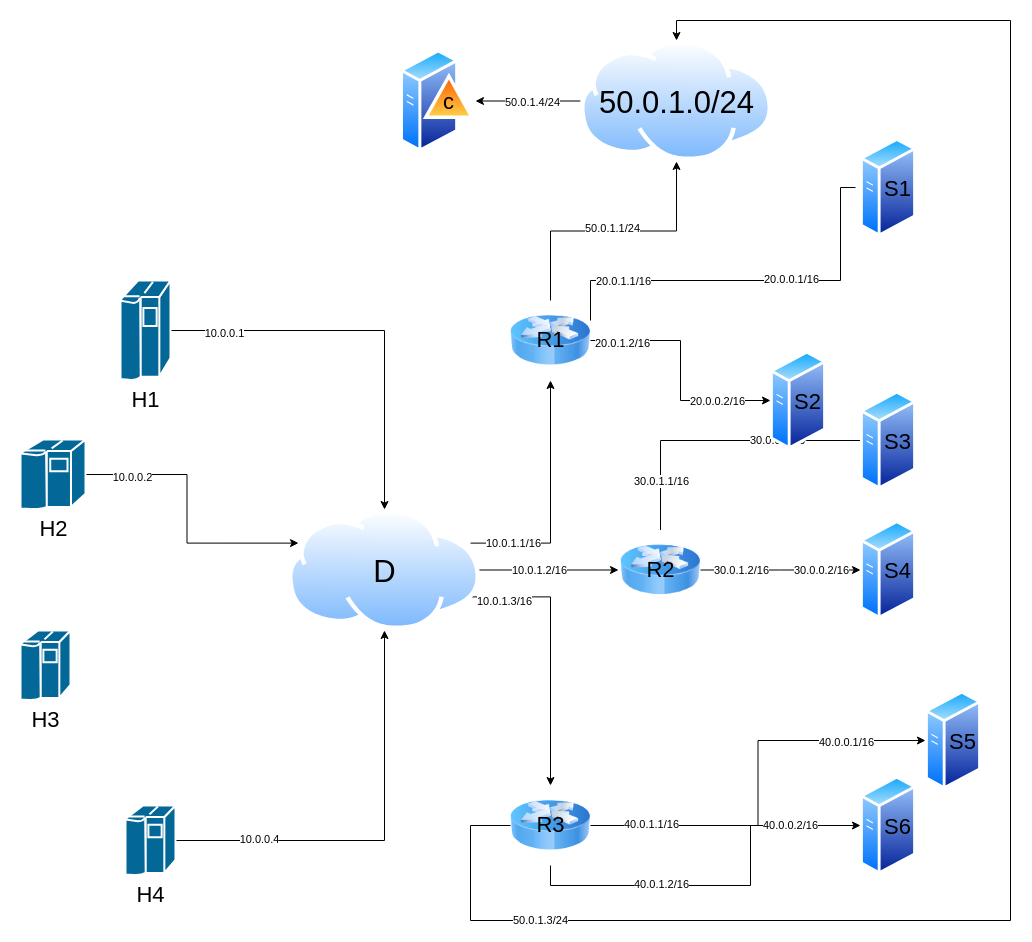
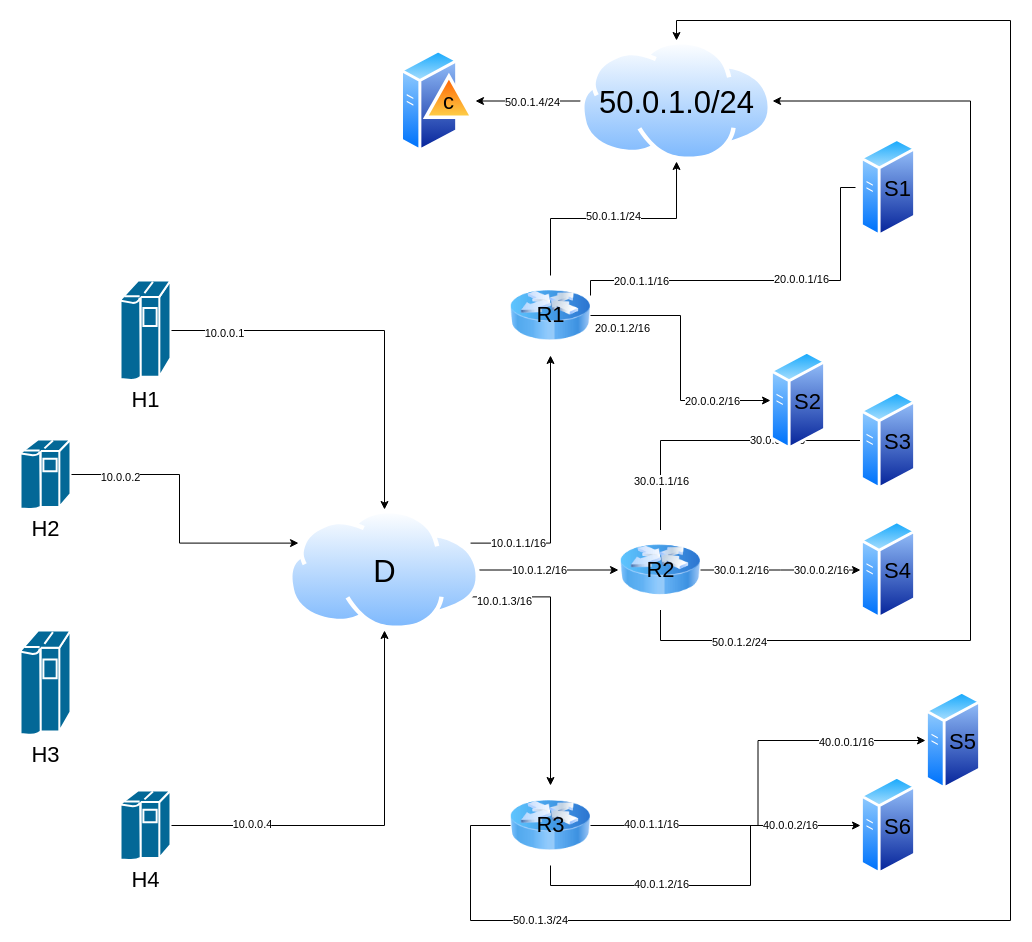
node "R1": moved (551, 341) -> (551, 316)
edge "R2" -> "50.0.1.0/24": added, label "50.0.1.2/24"
node "H2": size 65x70 -> 50x70
node "H3": size 50x70 -> 50x105
node "H4": moved (151, 841) -> (146, 826)
